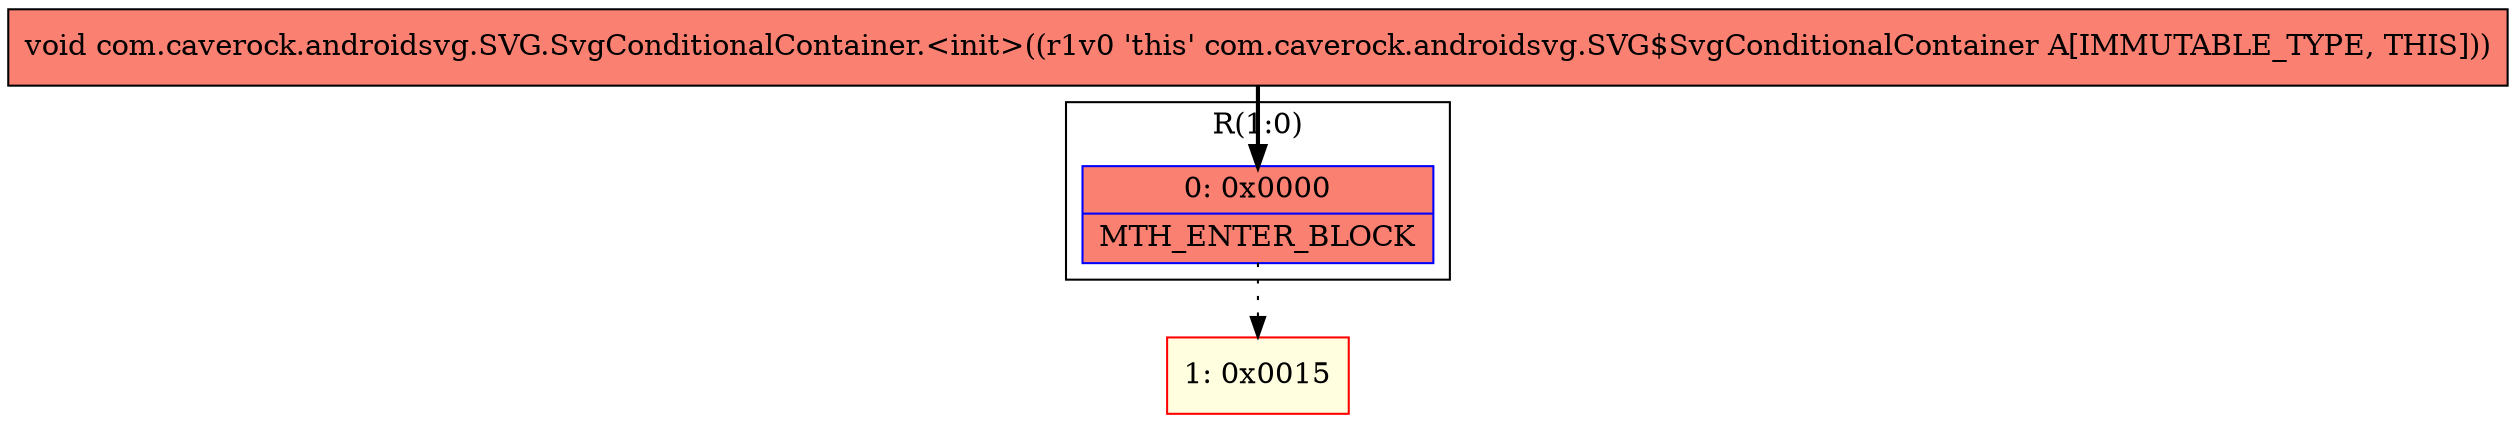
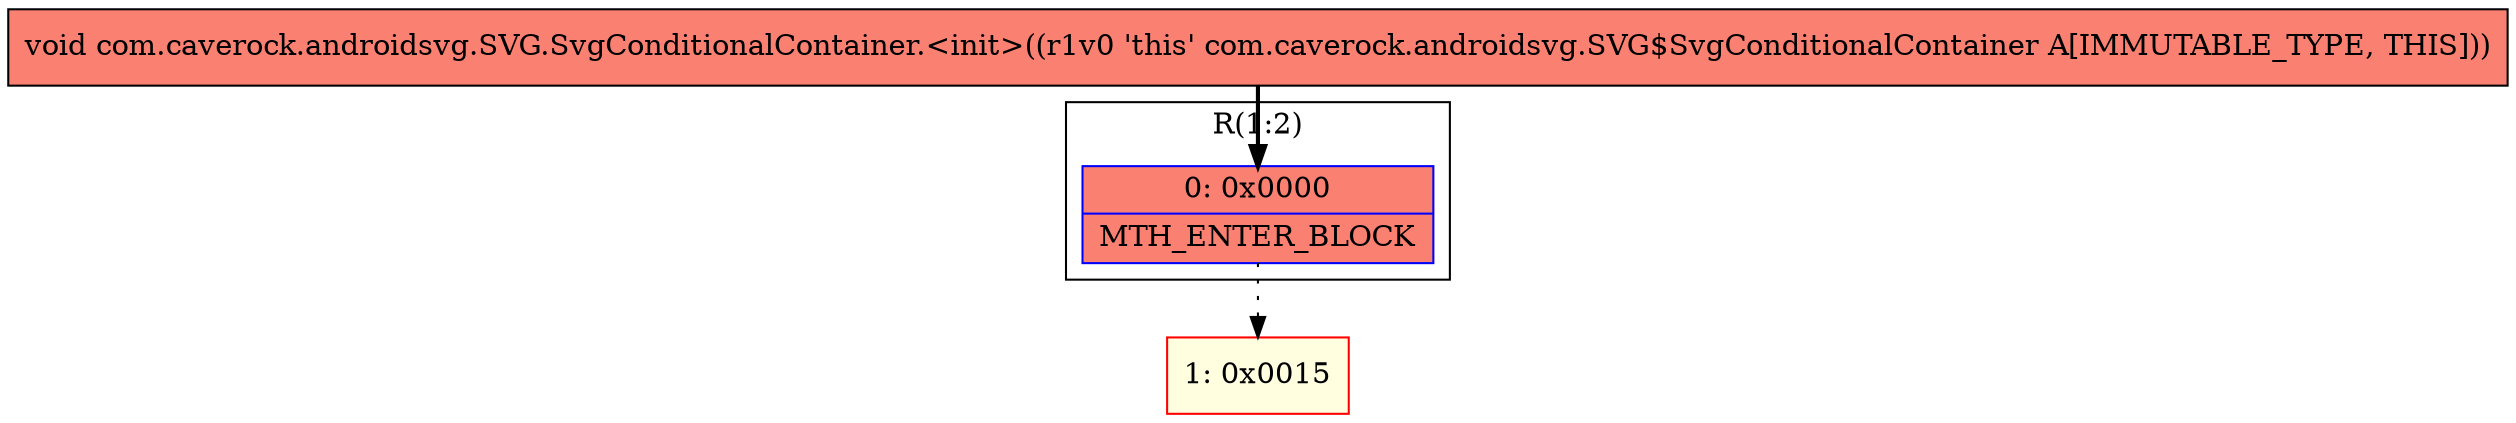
cluster "R(1:0)": label "R(1:0)" -> "R(1:2)"
